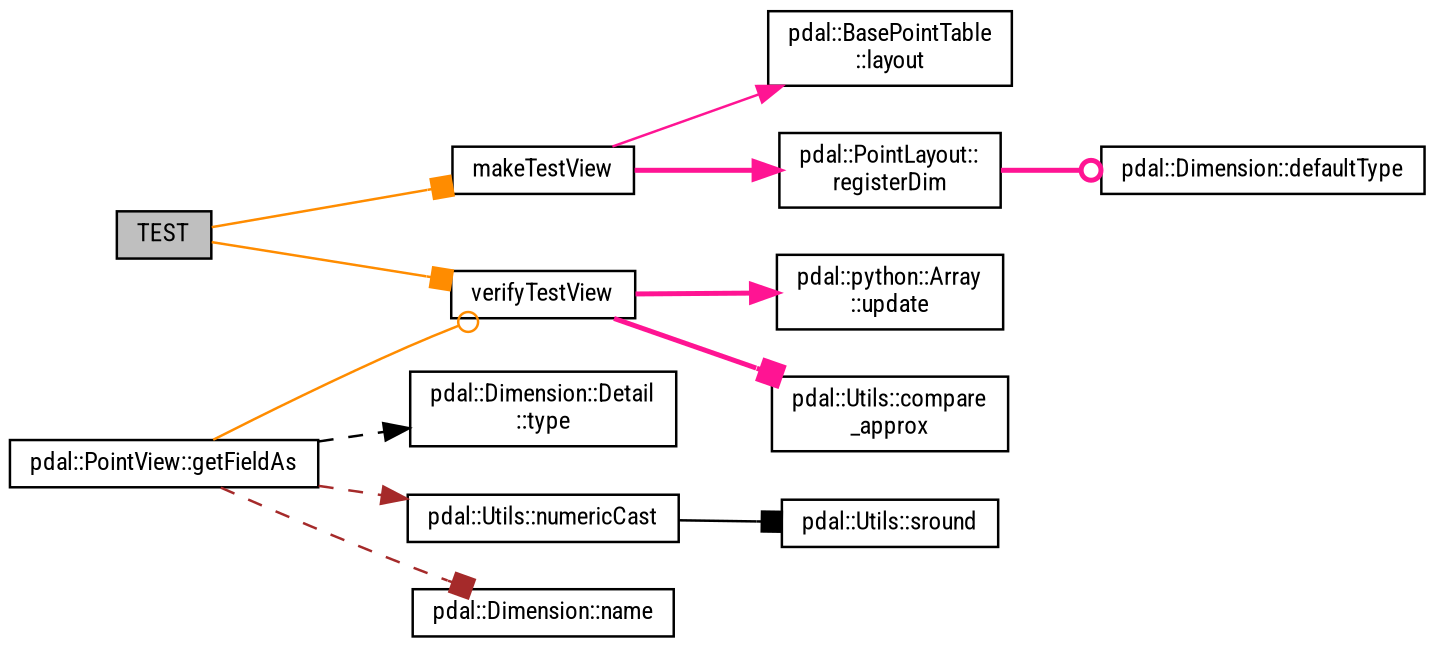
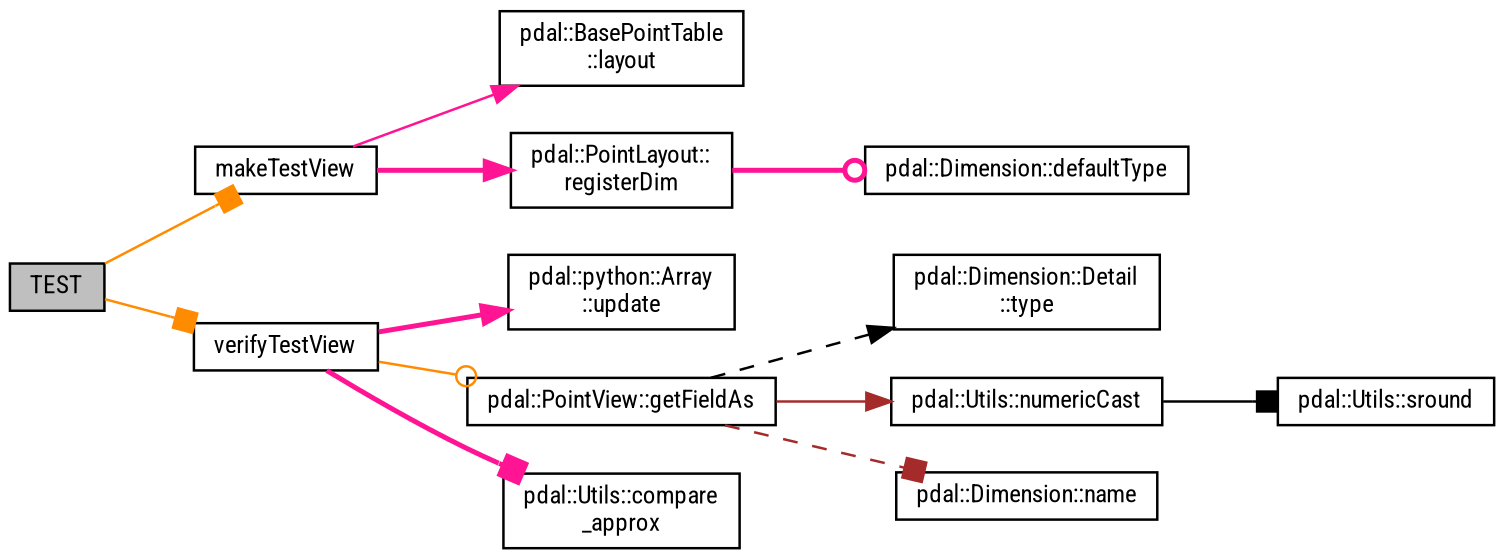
edge "pdal::PointView::getFieldAs" -> "verifyTestView": reversed
edge "pdal::PointView::getFieldAs" -> "pdal::Utils::numericCast": style dashed -> solid
